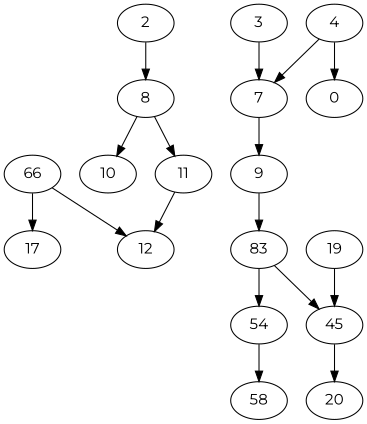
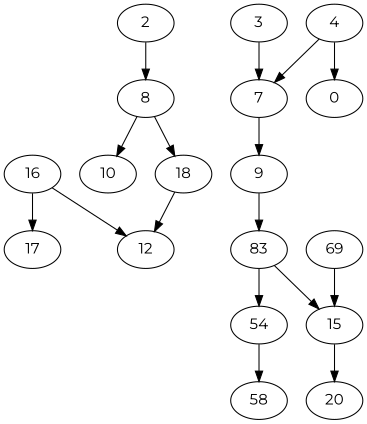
node "66": label "66" -> "16"
node "11": label "11" -> "18"
node "19": label "19" -> "69"
node "45": label "45" -> "15"
